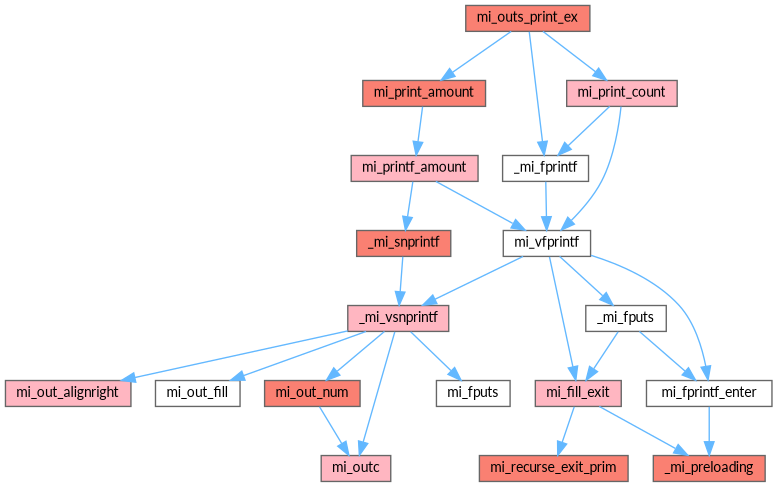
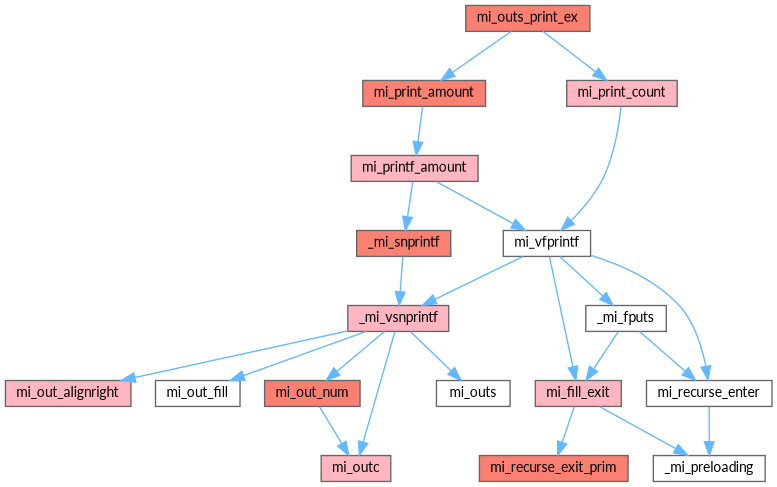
node "_mi_fprintf": removed
node "mi_fputs": label "mi_fputs" -> "mi_outs"
node "mi_fprintf_enter": label "mi_fprintf_enter" -> "mi_recurse_enter"
node "_mi_preloading": fillcolor salmon -> white
